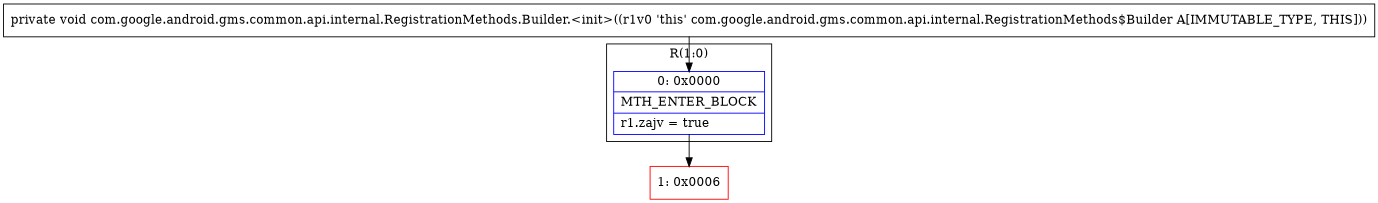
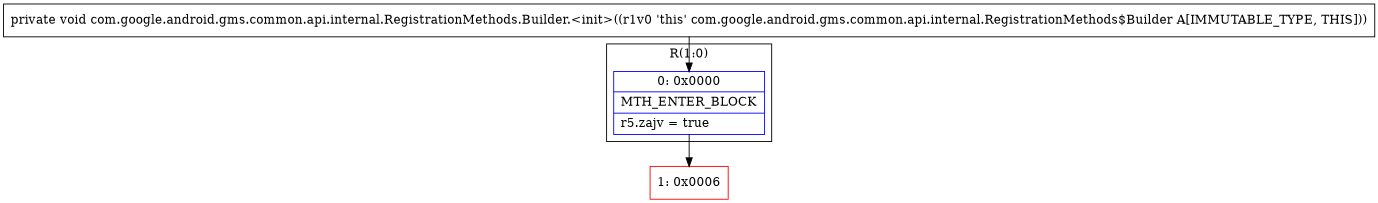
node "0: 0x0000": text "r1.zajv = true" -> "r5.zajv = true"
